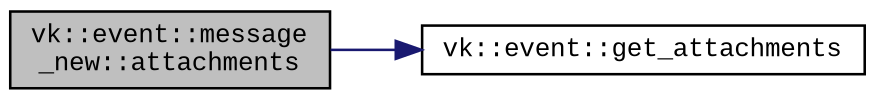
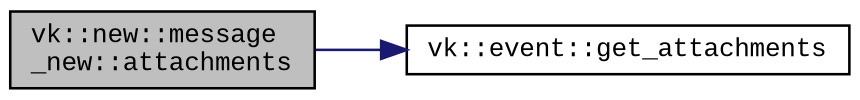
node "vk::event::message _new::attachments": label "vk::event::message _new::attachments" -> "vk::new::message _new::attachments"
